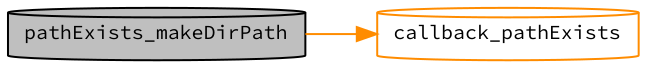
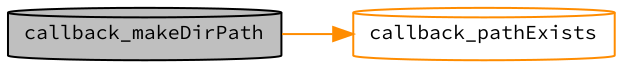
node "pathExists_makeDirPath": label "pathExists_makeDirPath" -> "callback_makeDirPath"
